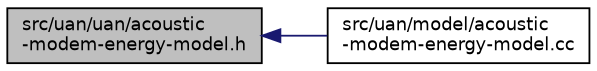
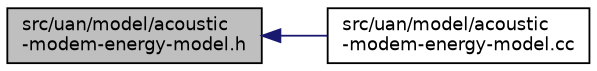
node "src/uan/uan/acoustic -modem-energy-model.h": label "src/uan/uan/acoustic -modem-energy-model.h" -> "src/uan/model/acoustic -modem-energy-model.h"
